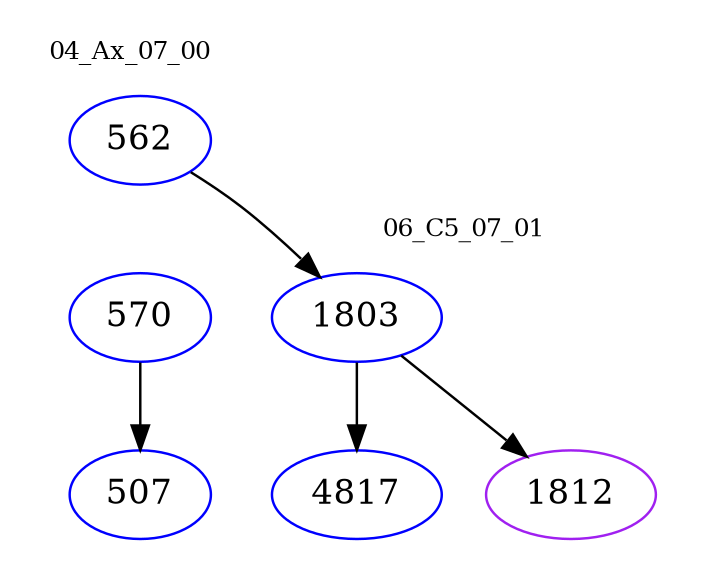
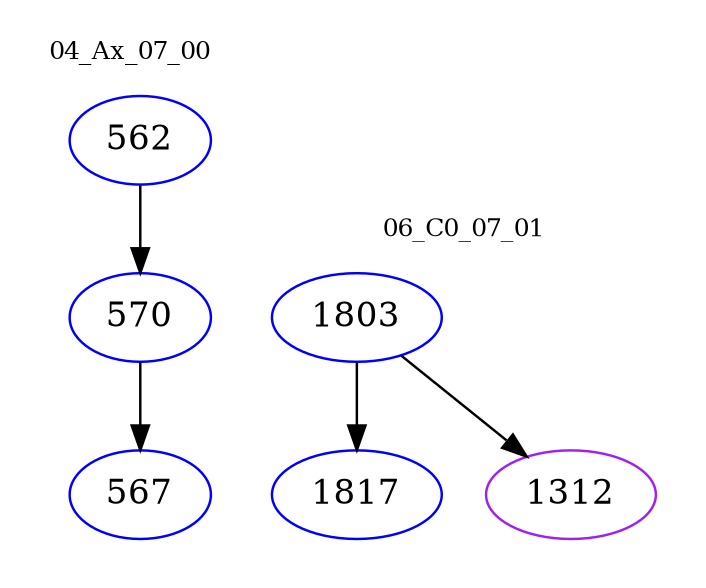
edge "562" -> "1803": now "562" -> "570"
cluster "06_C5_07_01": label "06_C5_07_01" -> "06_C0_07_01"
node "507": label "507" -> "567"
node "4817": label "4817" -> "1817"
node "1812": label "1812" -> "1312"
